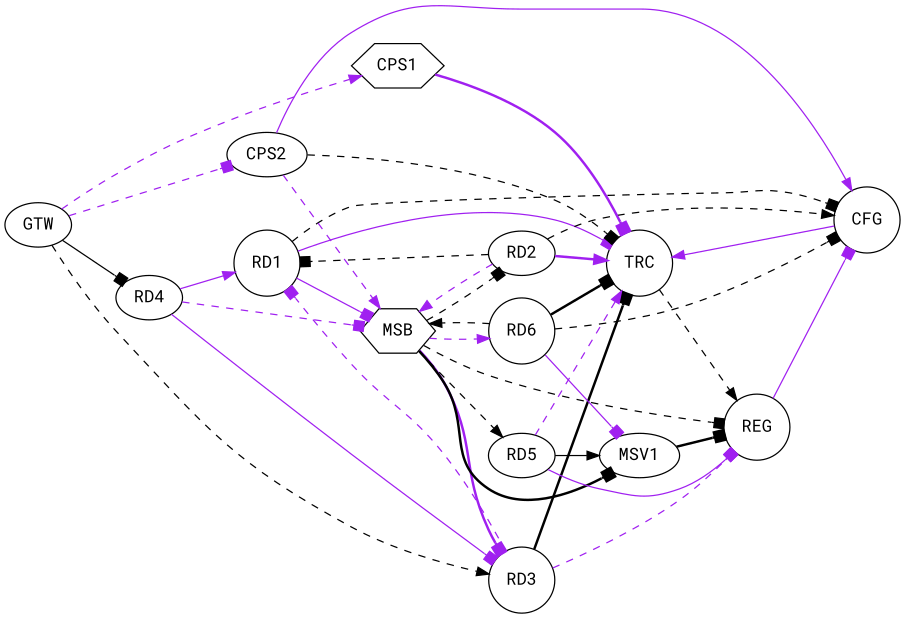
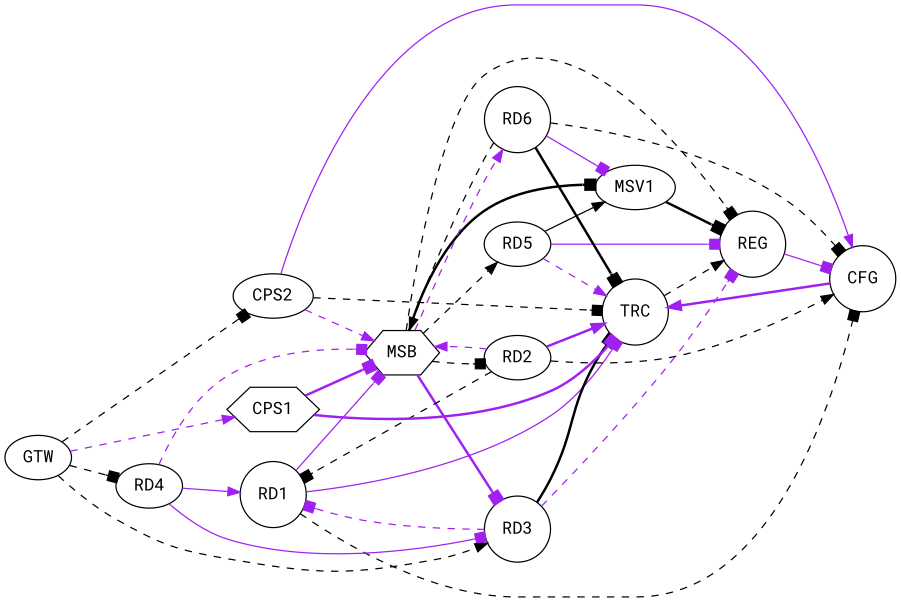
edge "GTW" -> "CPS2": color purple -> black
edge "CFG" -> "TRC": style solid -> bold
edge "GTW" -> "RD4": style solid -> dashed
edge "CPS1" -> "MSB": added
